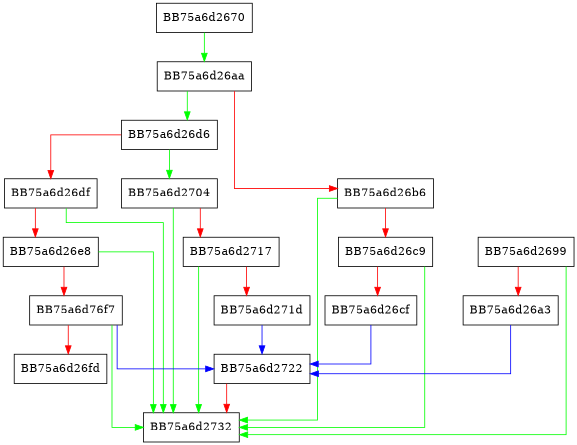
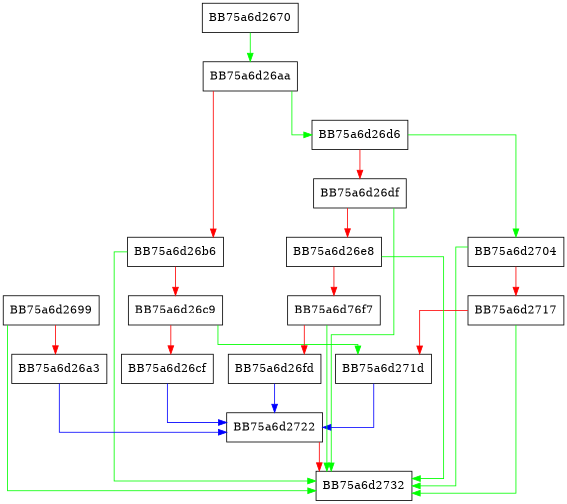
edge "BB75a6d76f7" -> "BB75a6d2722": now "BB75a6d26fd" -> "BB75a6d2722"
edge "BB75a6d26c9" -> "BB75a6d2732": now "BB75a6d26c9" -> "BB75a6d271d"
